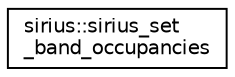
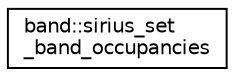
node "sirius::sirius_set _band_occupancies": label "sirius::sirius_set _band_occupancies" -> "band::sirius_set _band_occupancies"
